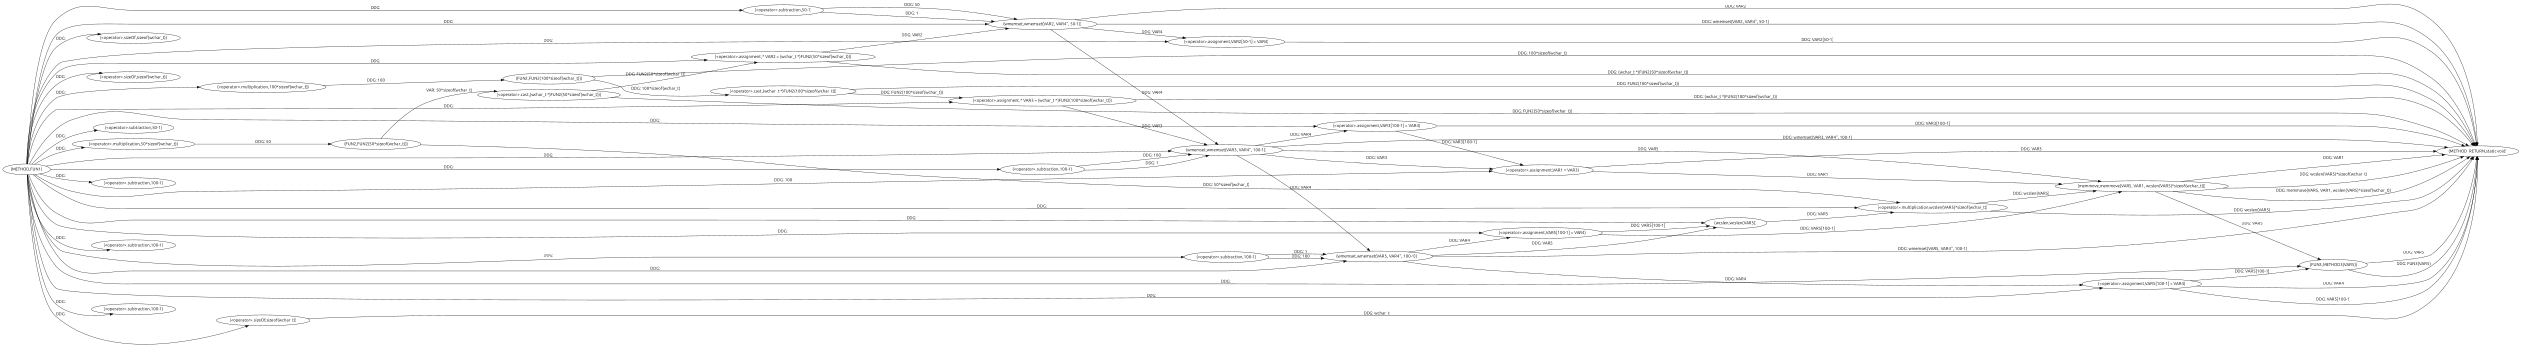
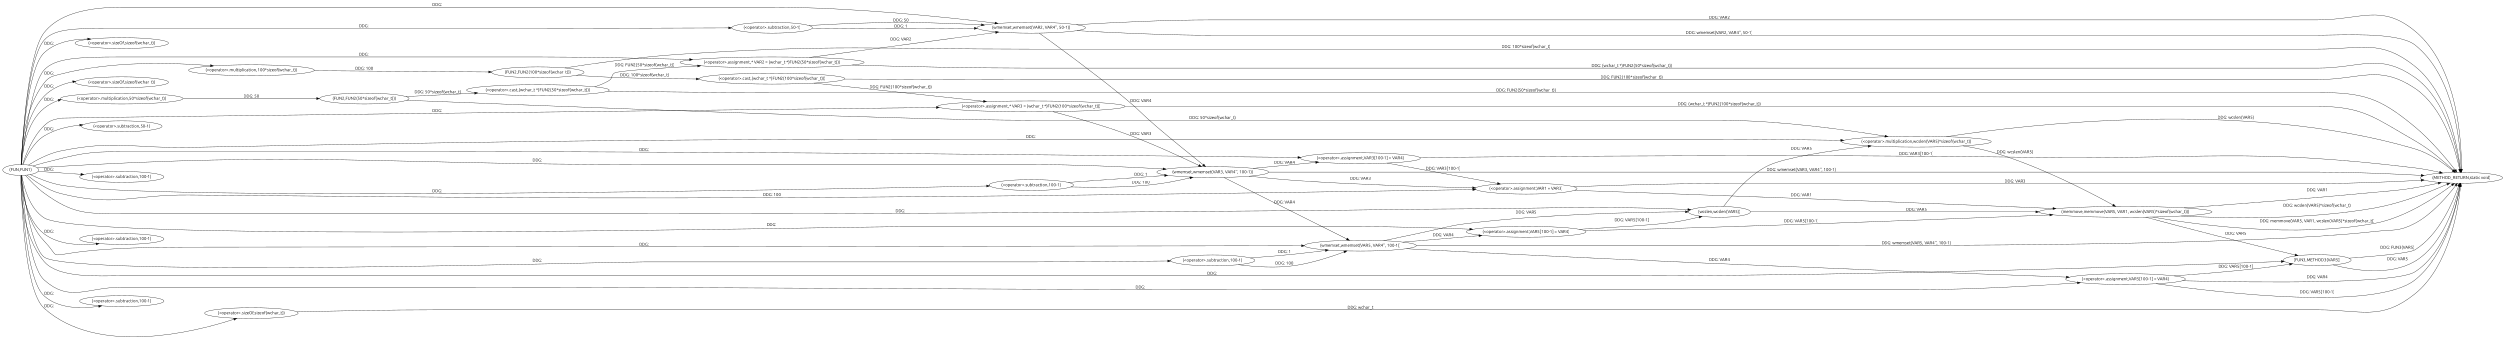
node "(<operator>.assignment,VAR2[50-1] = VAR4)": removed
edge "(FUN2,FUN2(50*sizeof(wchar_t)))" -> "(<operator>.cast,(wchar_t *)FUN2(50*sizeof(wchar_t)))": label "VAR: 50*sizeof(wchar_t)" -> "DDG: 50*sizeof(wchar_t)"
edge "(wmemset,wmemset(VAR3, VAR4'', 100-1))" -> "(memmove,memmove(VAR5, VAR1, wcslen(VAR5)*sizeof(wchar_t)))": now "(wcslen,wcslen(VAR5))" -> "(memmove,memmove(VAR5, VAR1, wcslen(VAR5)*sizeof(wchar_t)))"
node "(METHOD,FUN1)": label "(METHOD,FUN1)" -> "(FUN,FUN1)"
